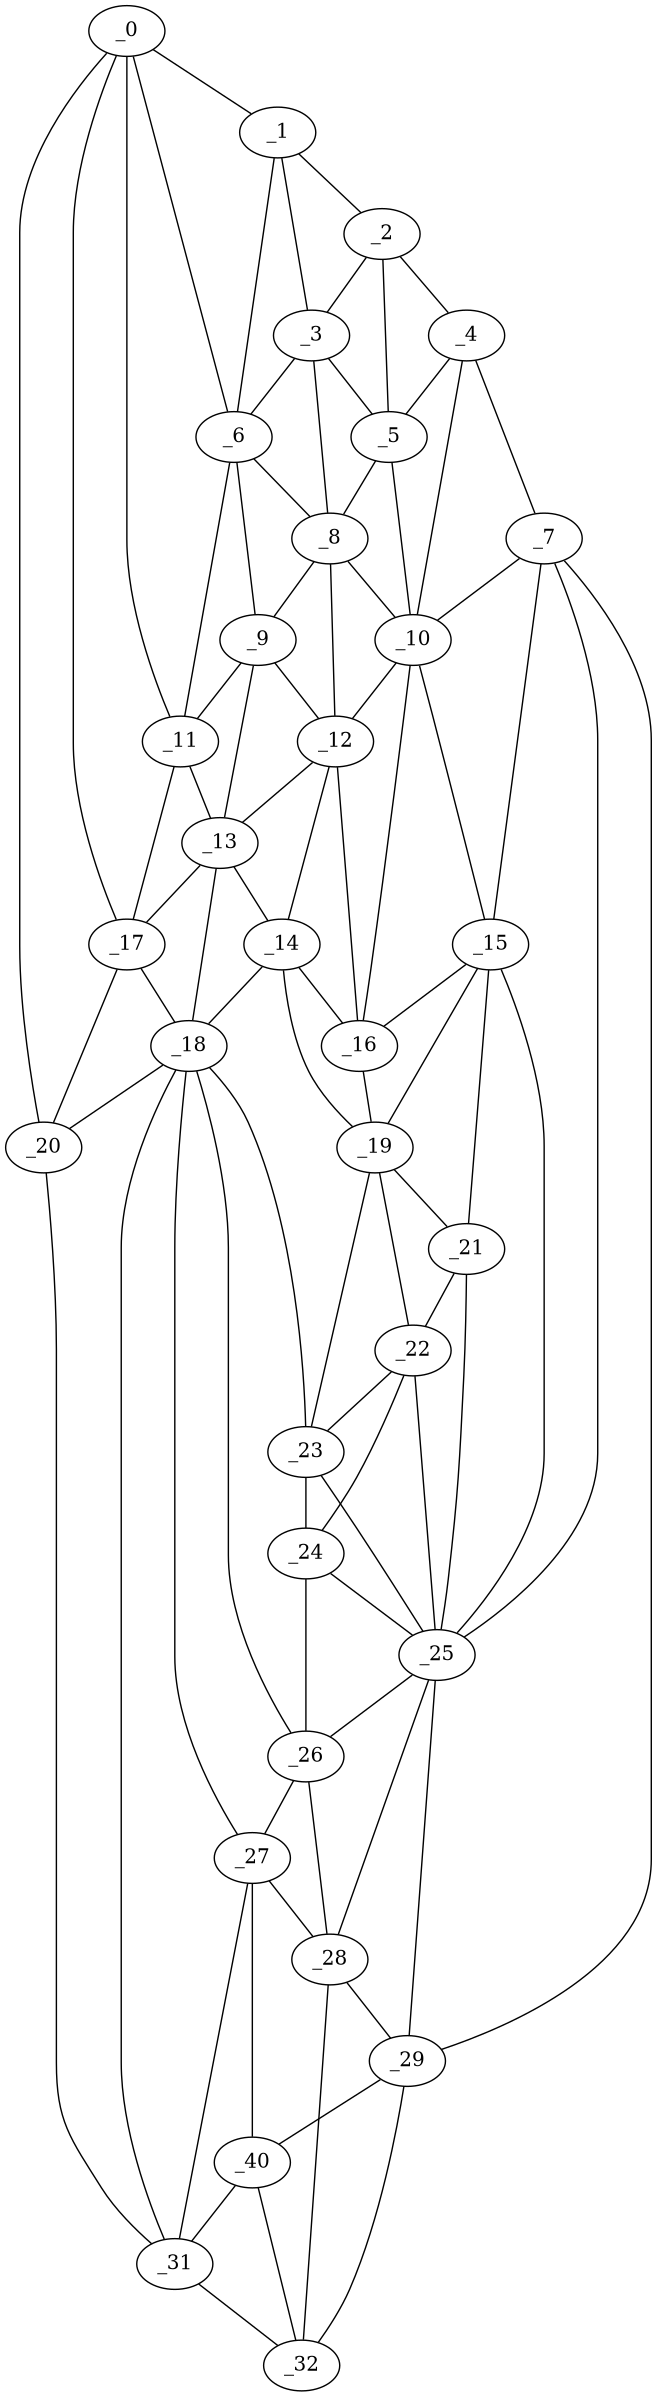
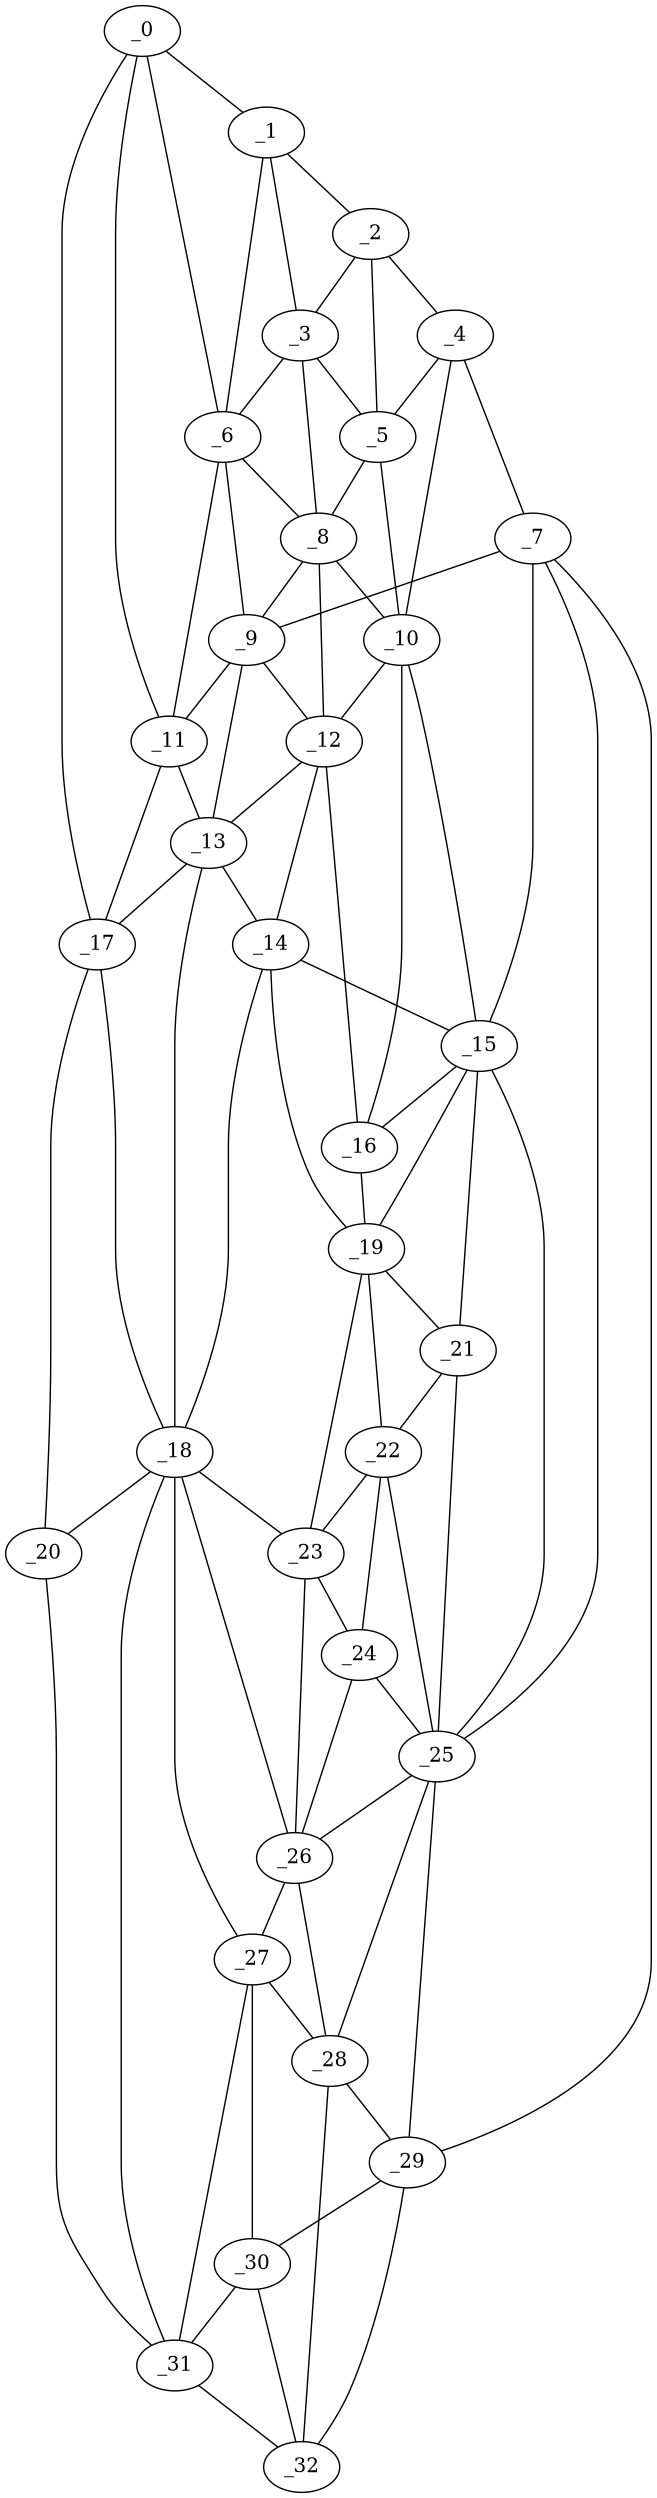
edge "_0" -- "_20": removed
edge "_7" -- "_10": now "_7" -- "_9"
edge "_14" -- "_16": now "_14" -- "_15"
edge "_23" -- "_25": now "_23" -- "_26"
node "_40": label "_40" -> "_30"
